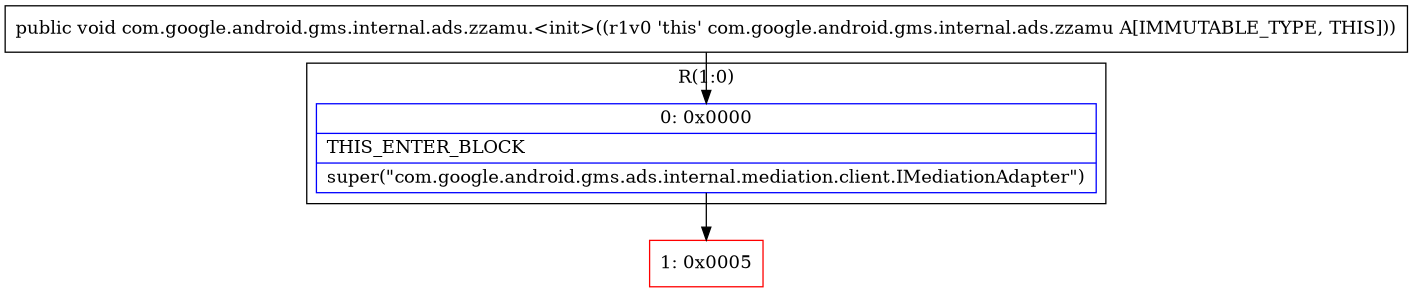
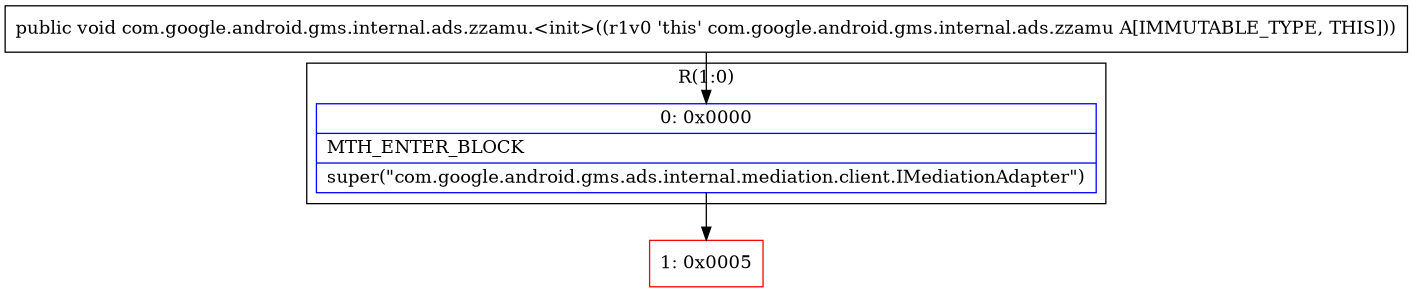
node "0: 0x0000": text "THIS_ENTER_BLOCK" -> "MTH_ENTER_BLOCK"
